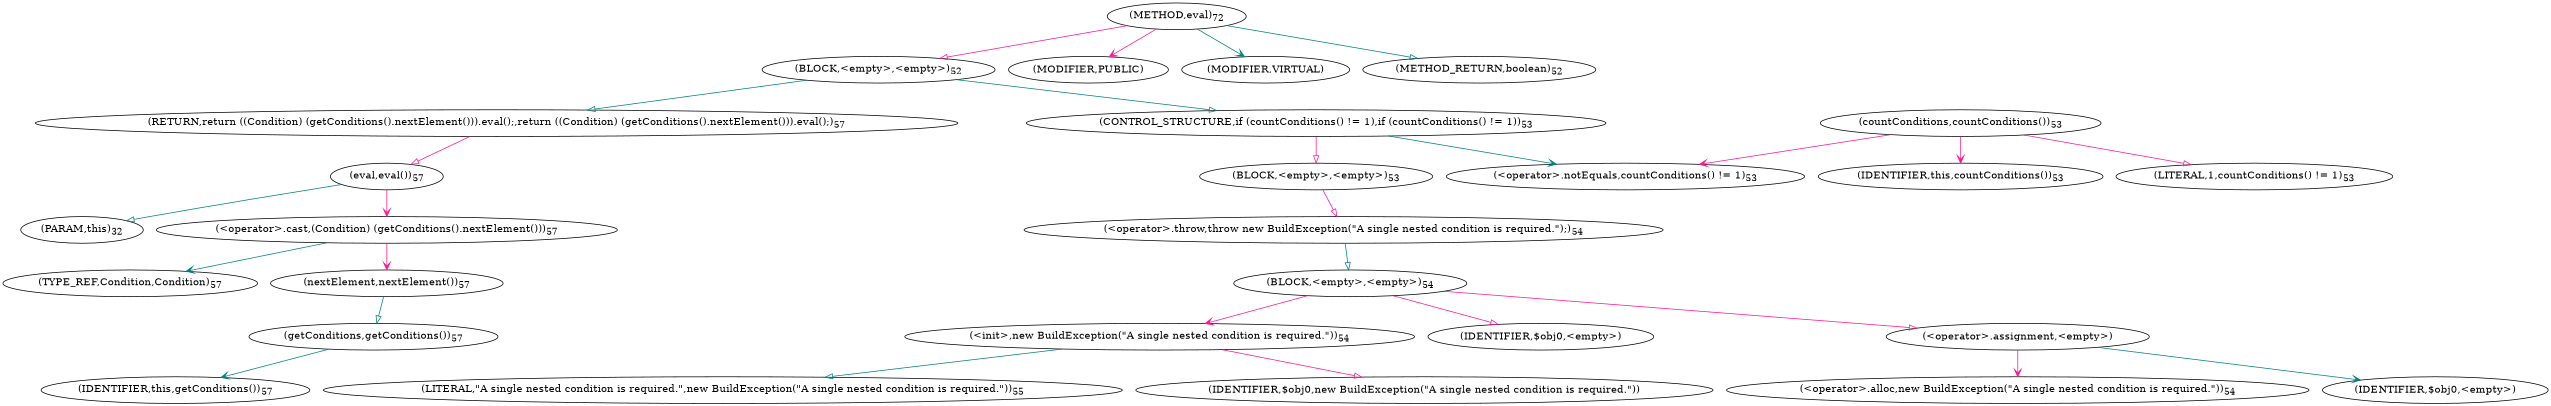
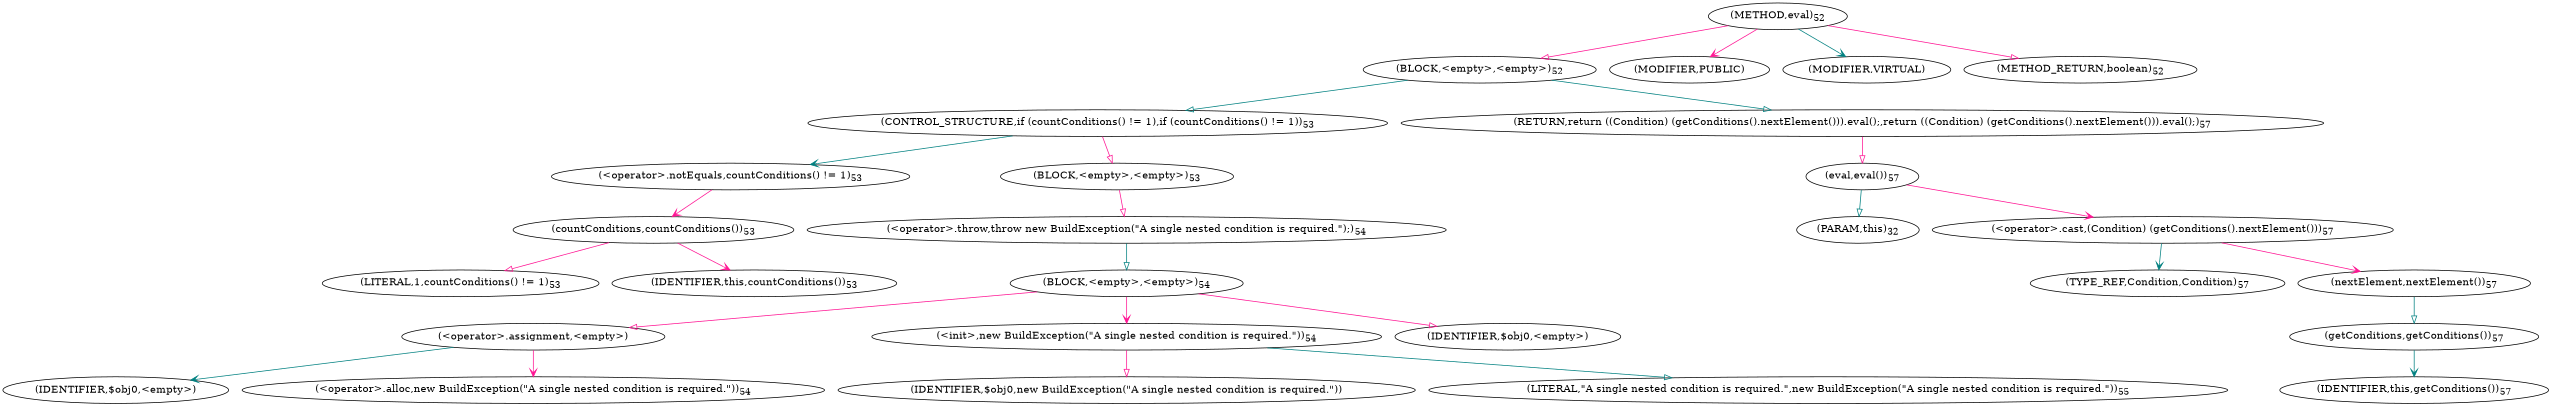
node "(METHOD,eval)": text "72" -> "52"
edge "(METHOD,eval)" -> "(METHOD_RETURN,boolean)": color teal -> deeppink
edge "(countConditions,countConditions())" -> "(<operator>.notEquals,countConditions() != 1)": reversed
